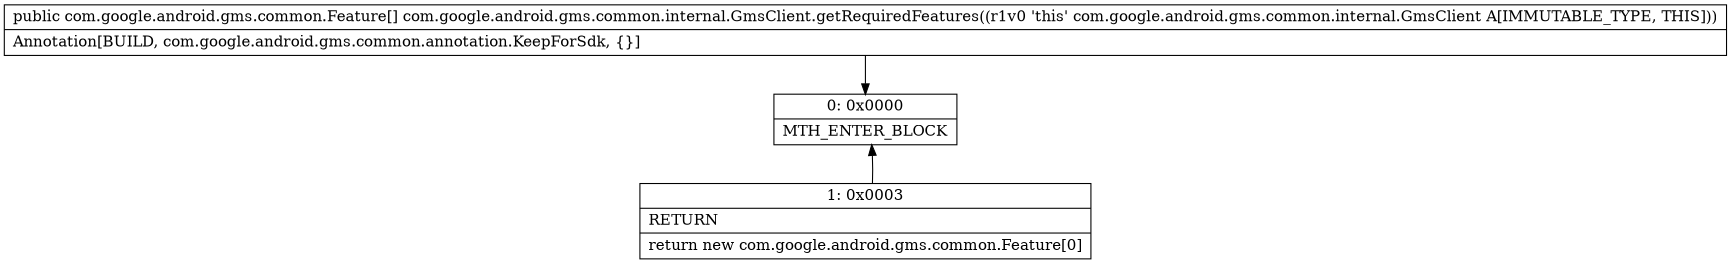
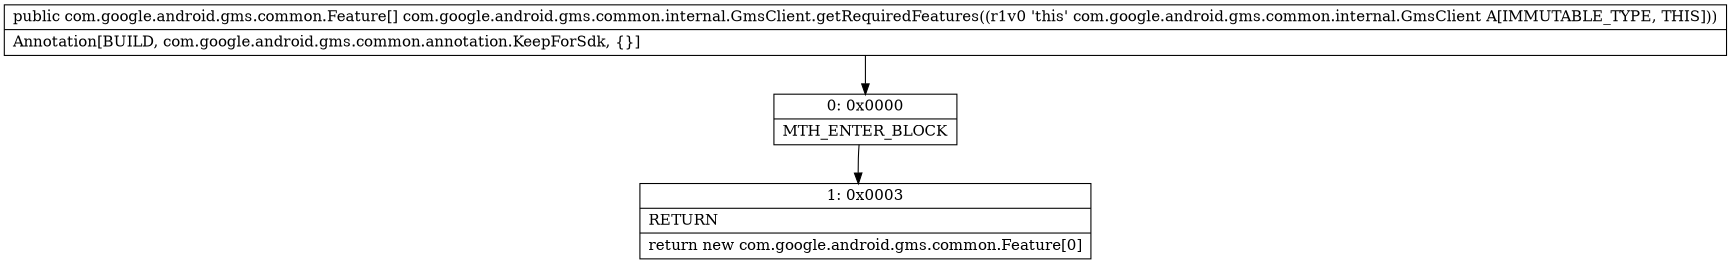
edge "1: 0x0003" -> "0: 0x0000": reversed
